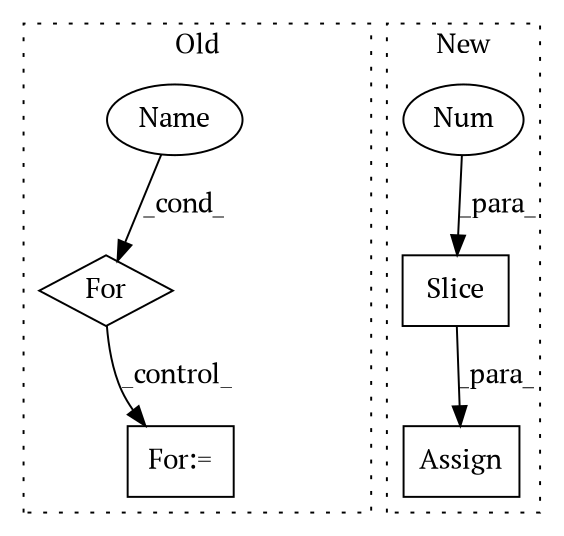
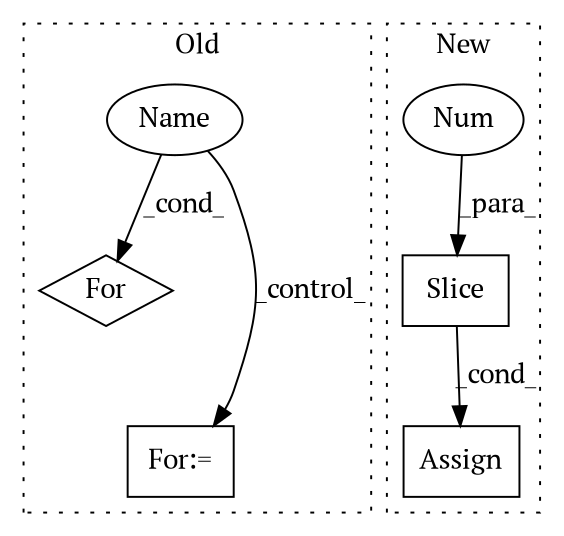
edge "For" -> "For:=": now "Name" -> "For:="
edge "Slice" -> "Assign": label "_para_" -> "_cond_"
